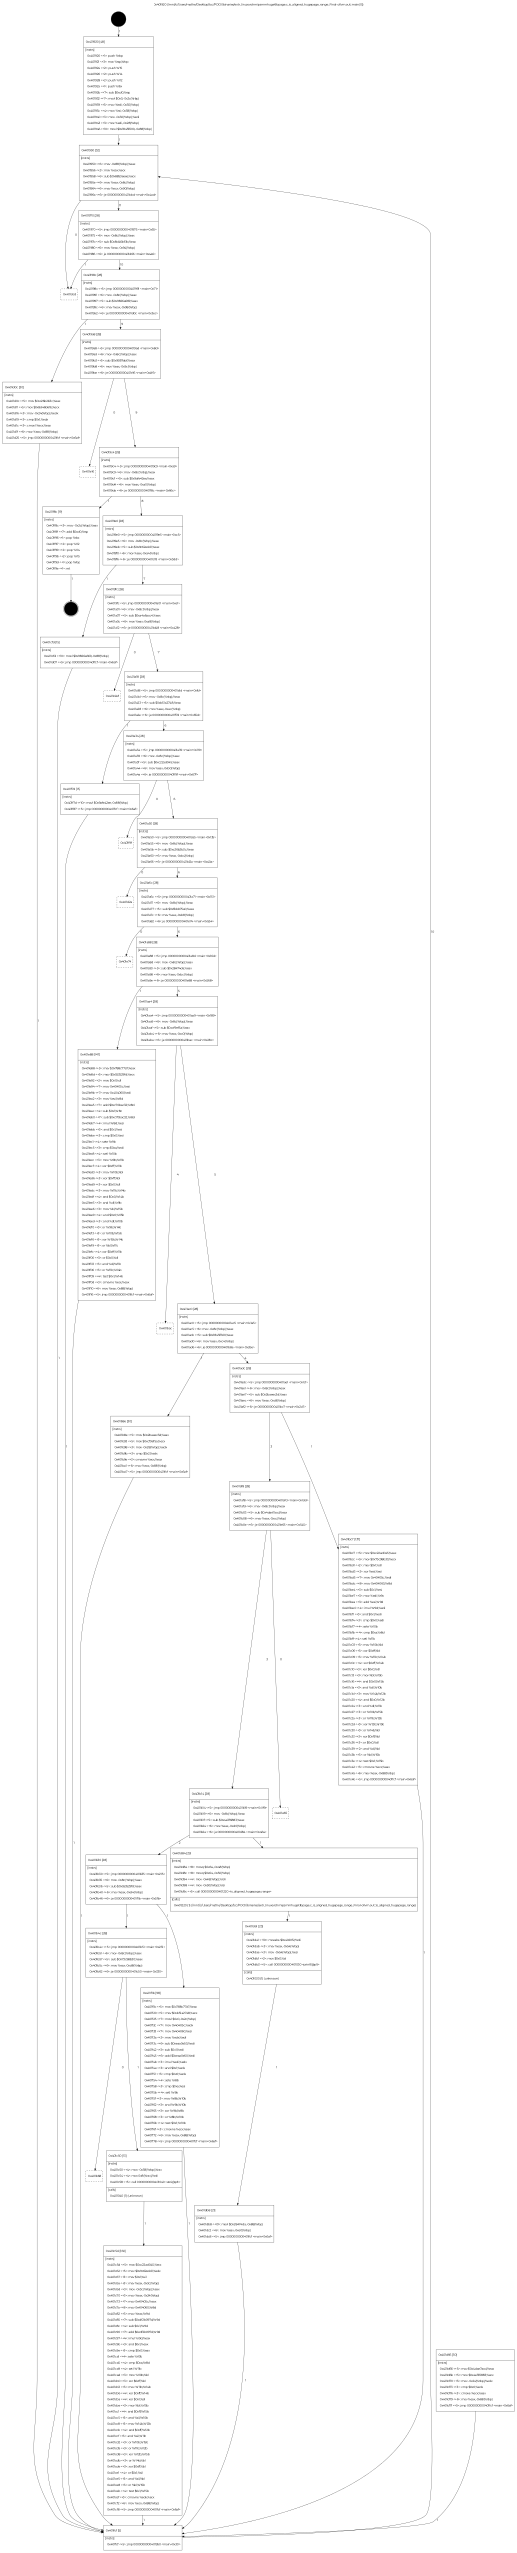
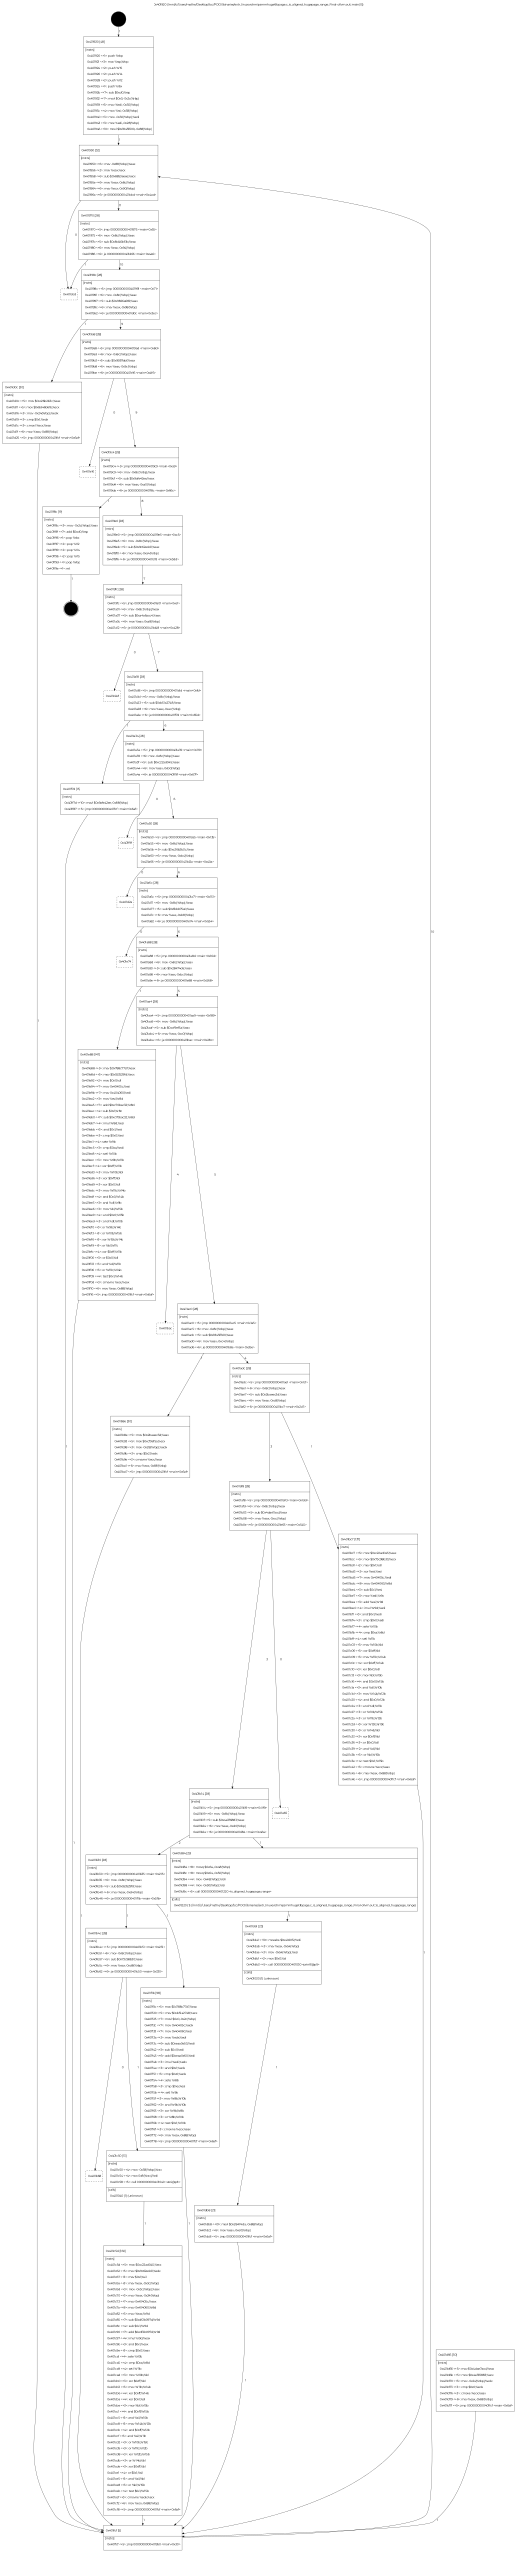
node "0x401cfd [15]": removed
